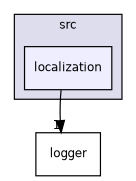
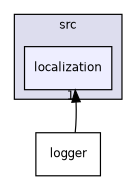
edge "localization" -> "logger": reversed
